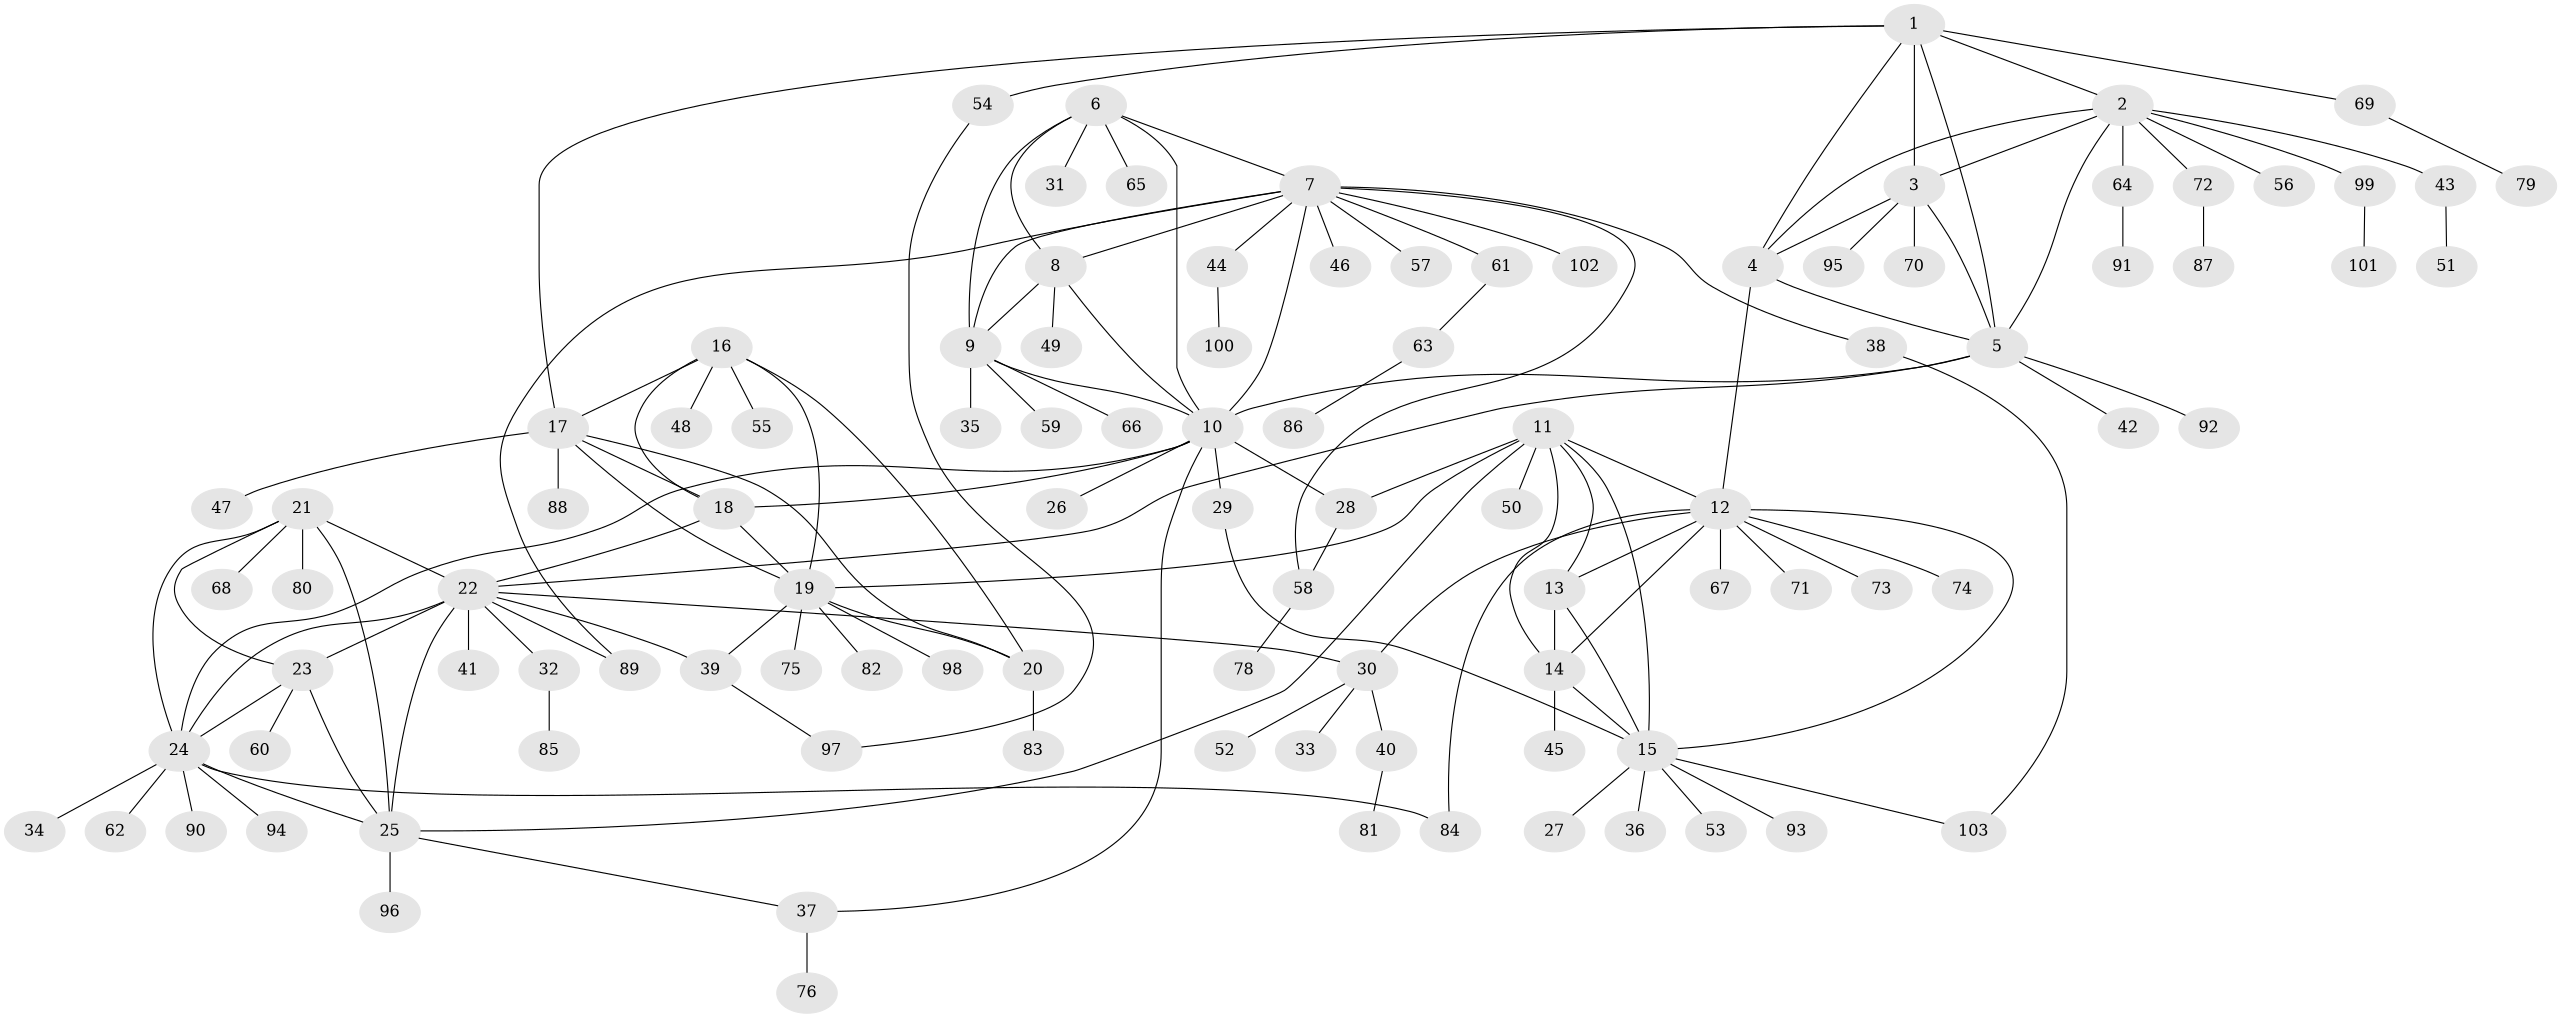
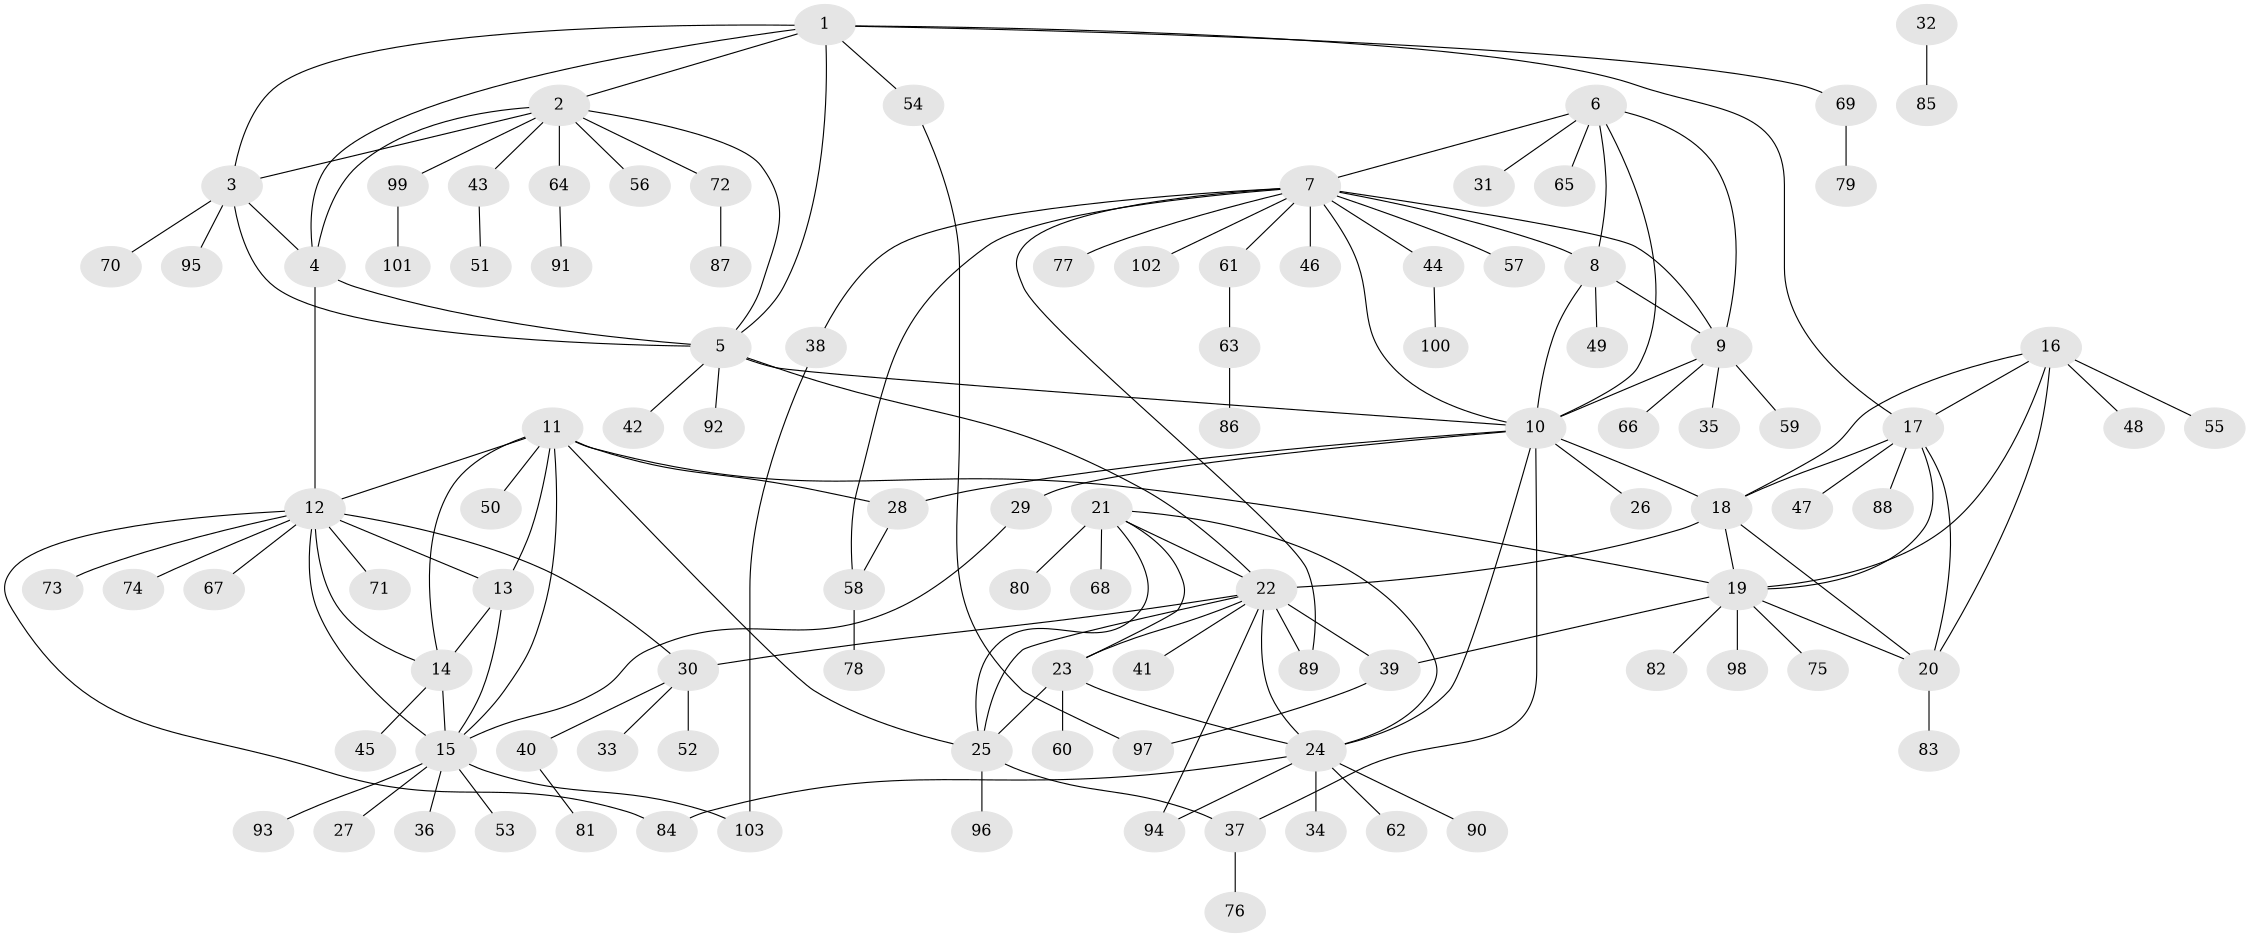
node "77": added
edge "18" -- "20": added
edge "22" -- "32": now "22" -- "94"
edge "24" -- "25": removed
